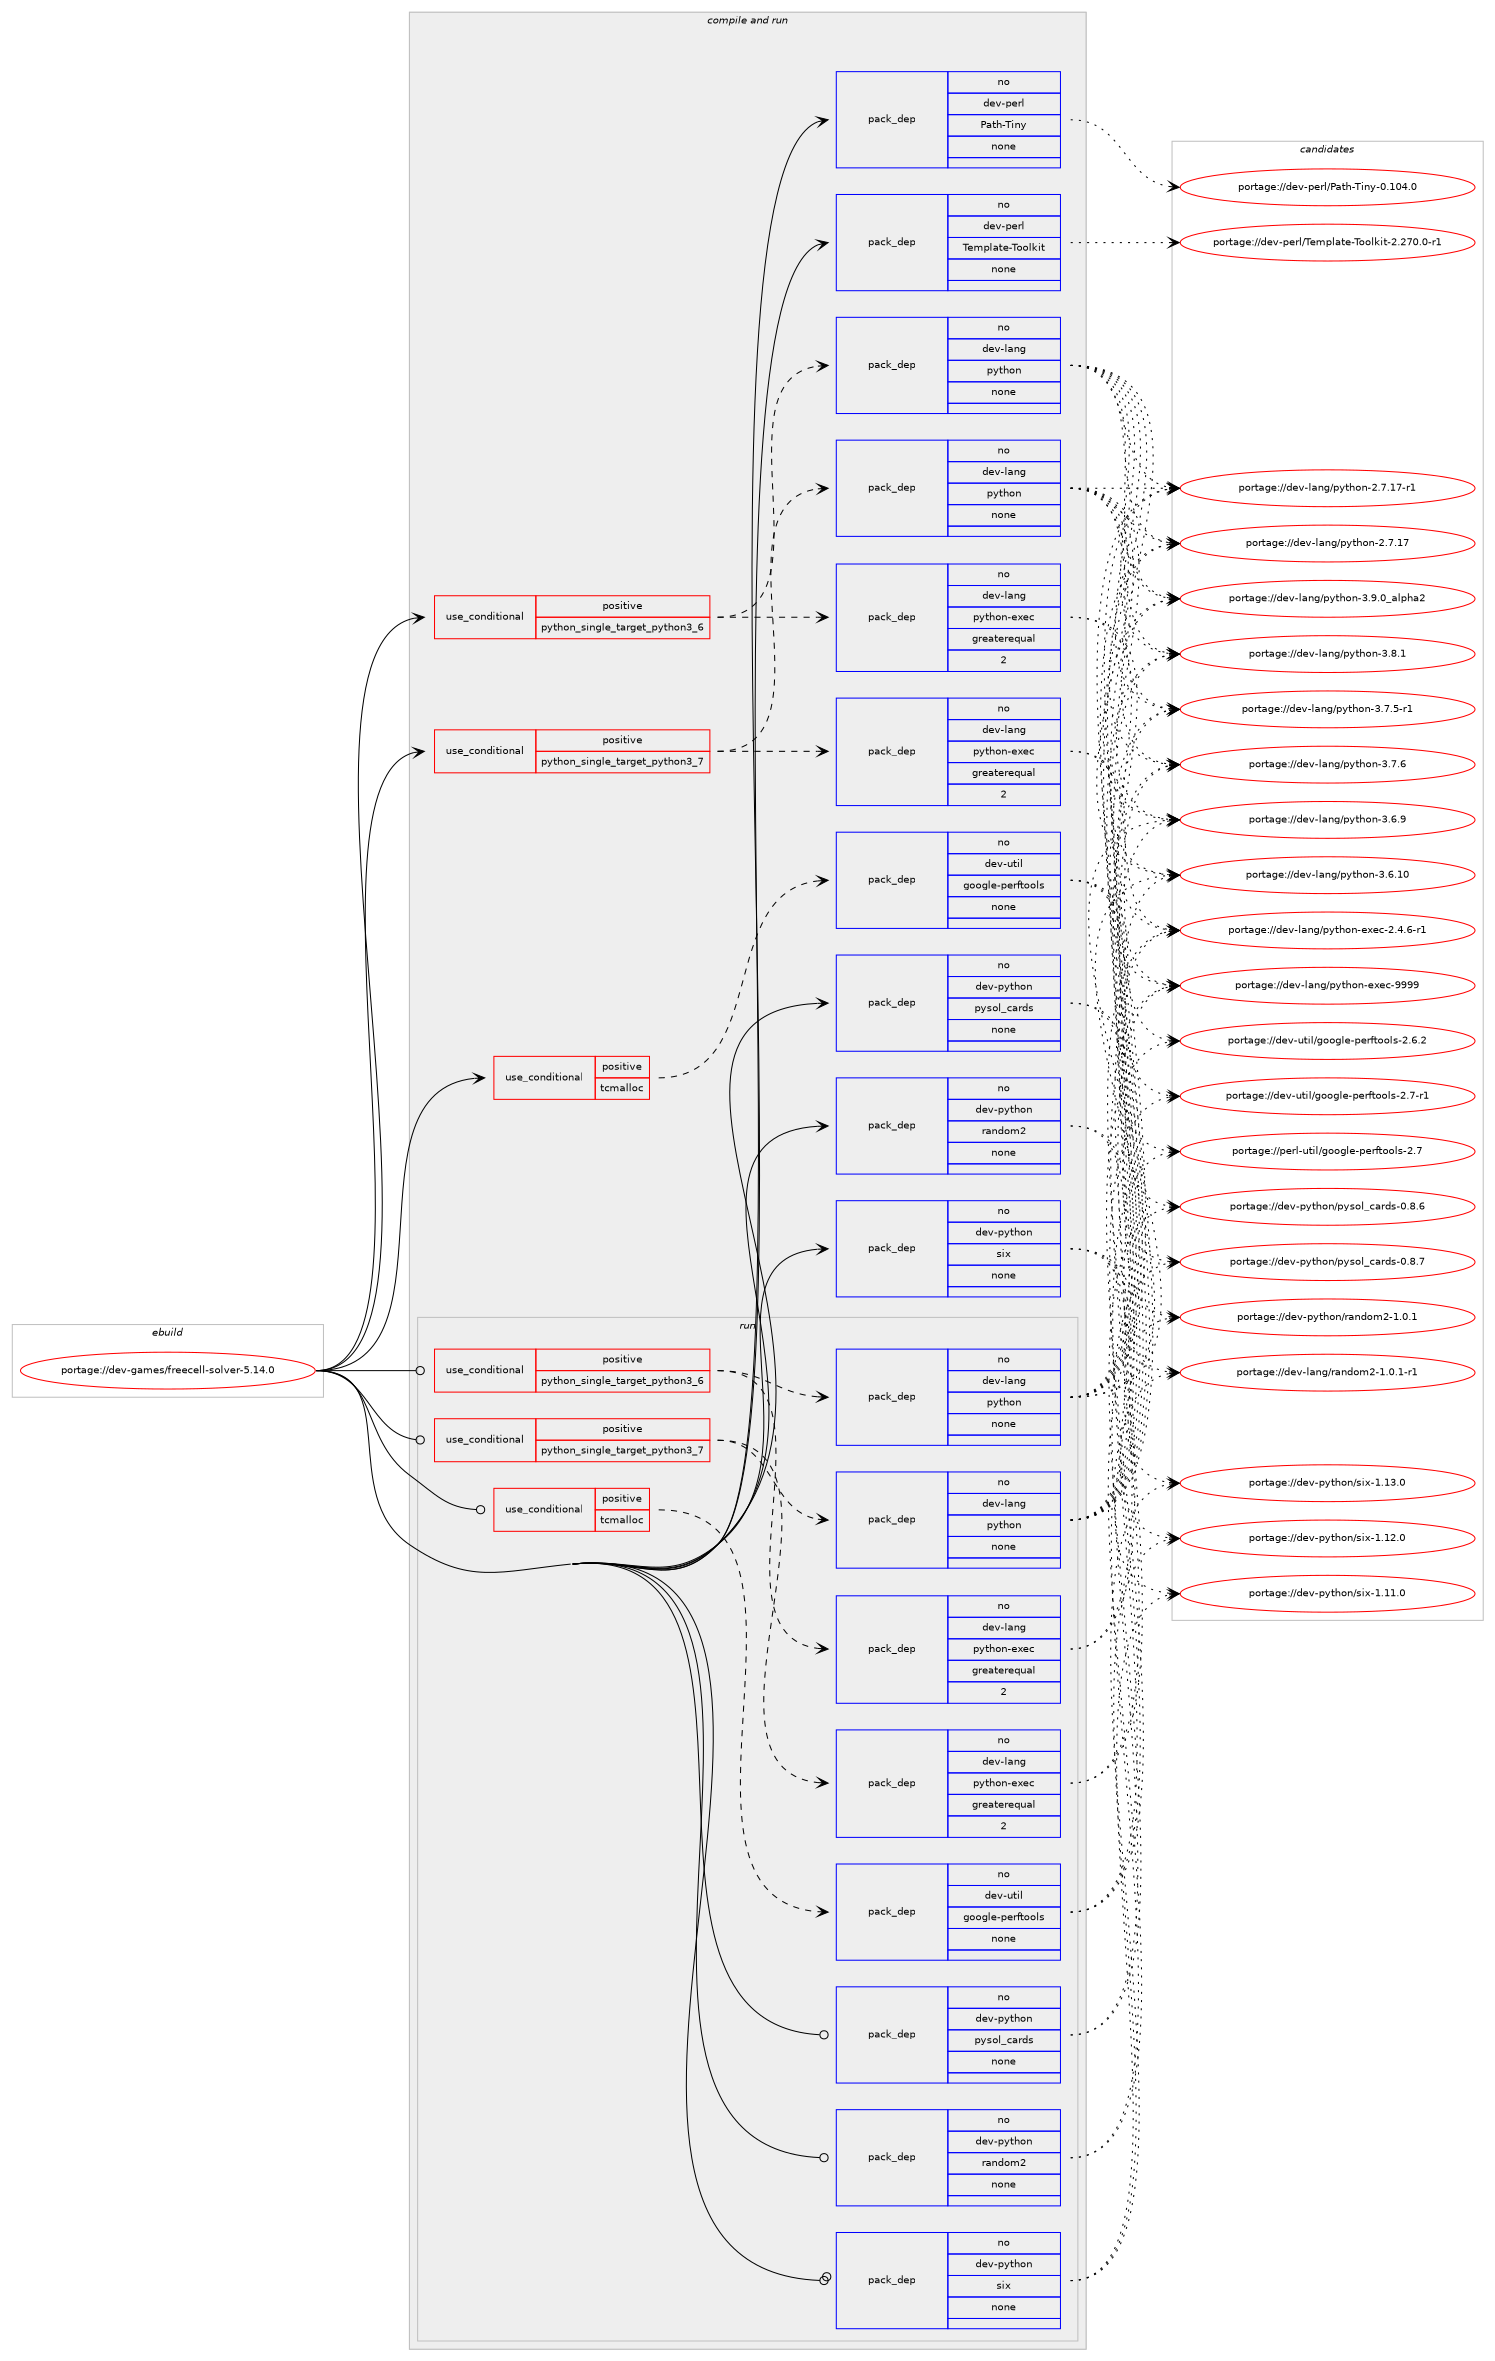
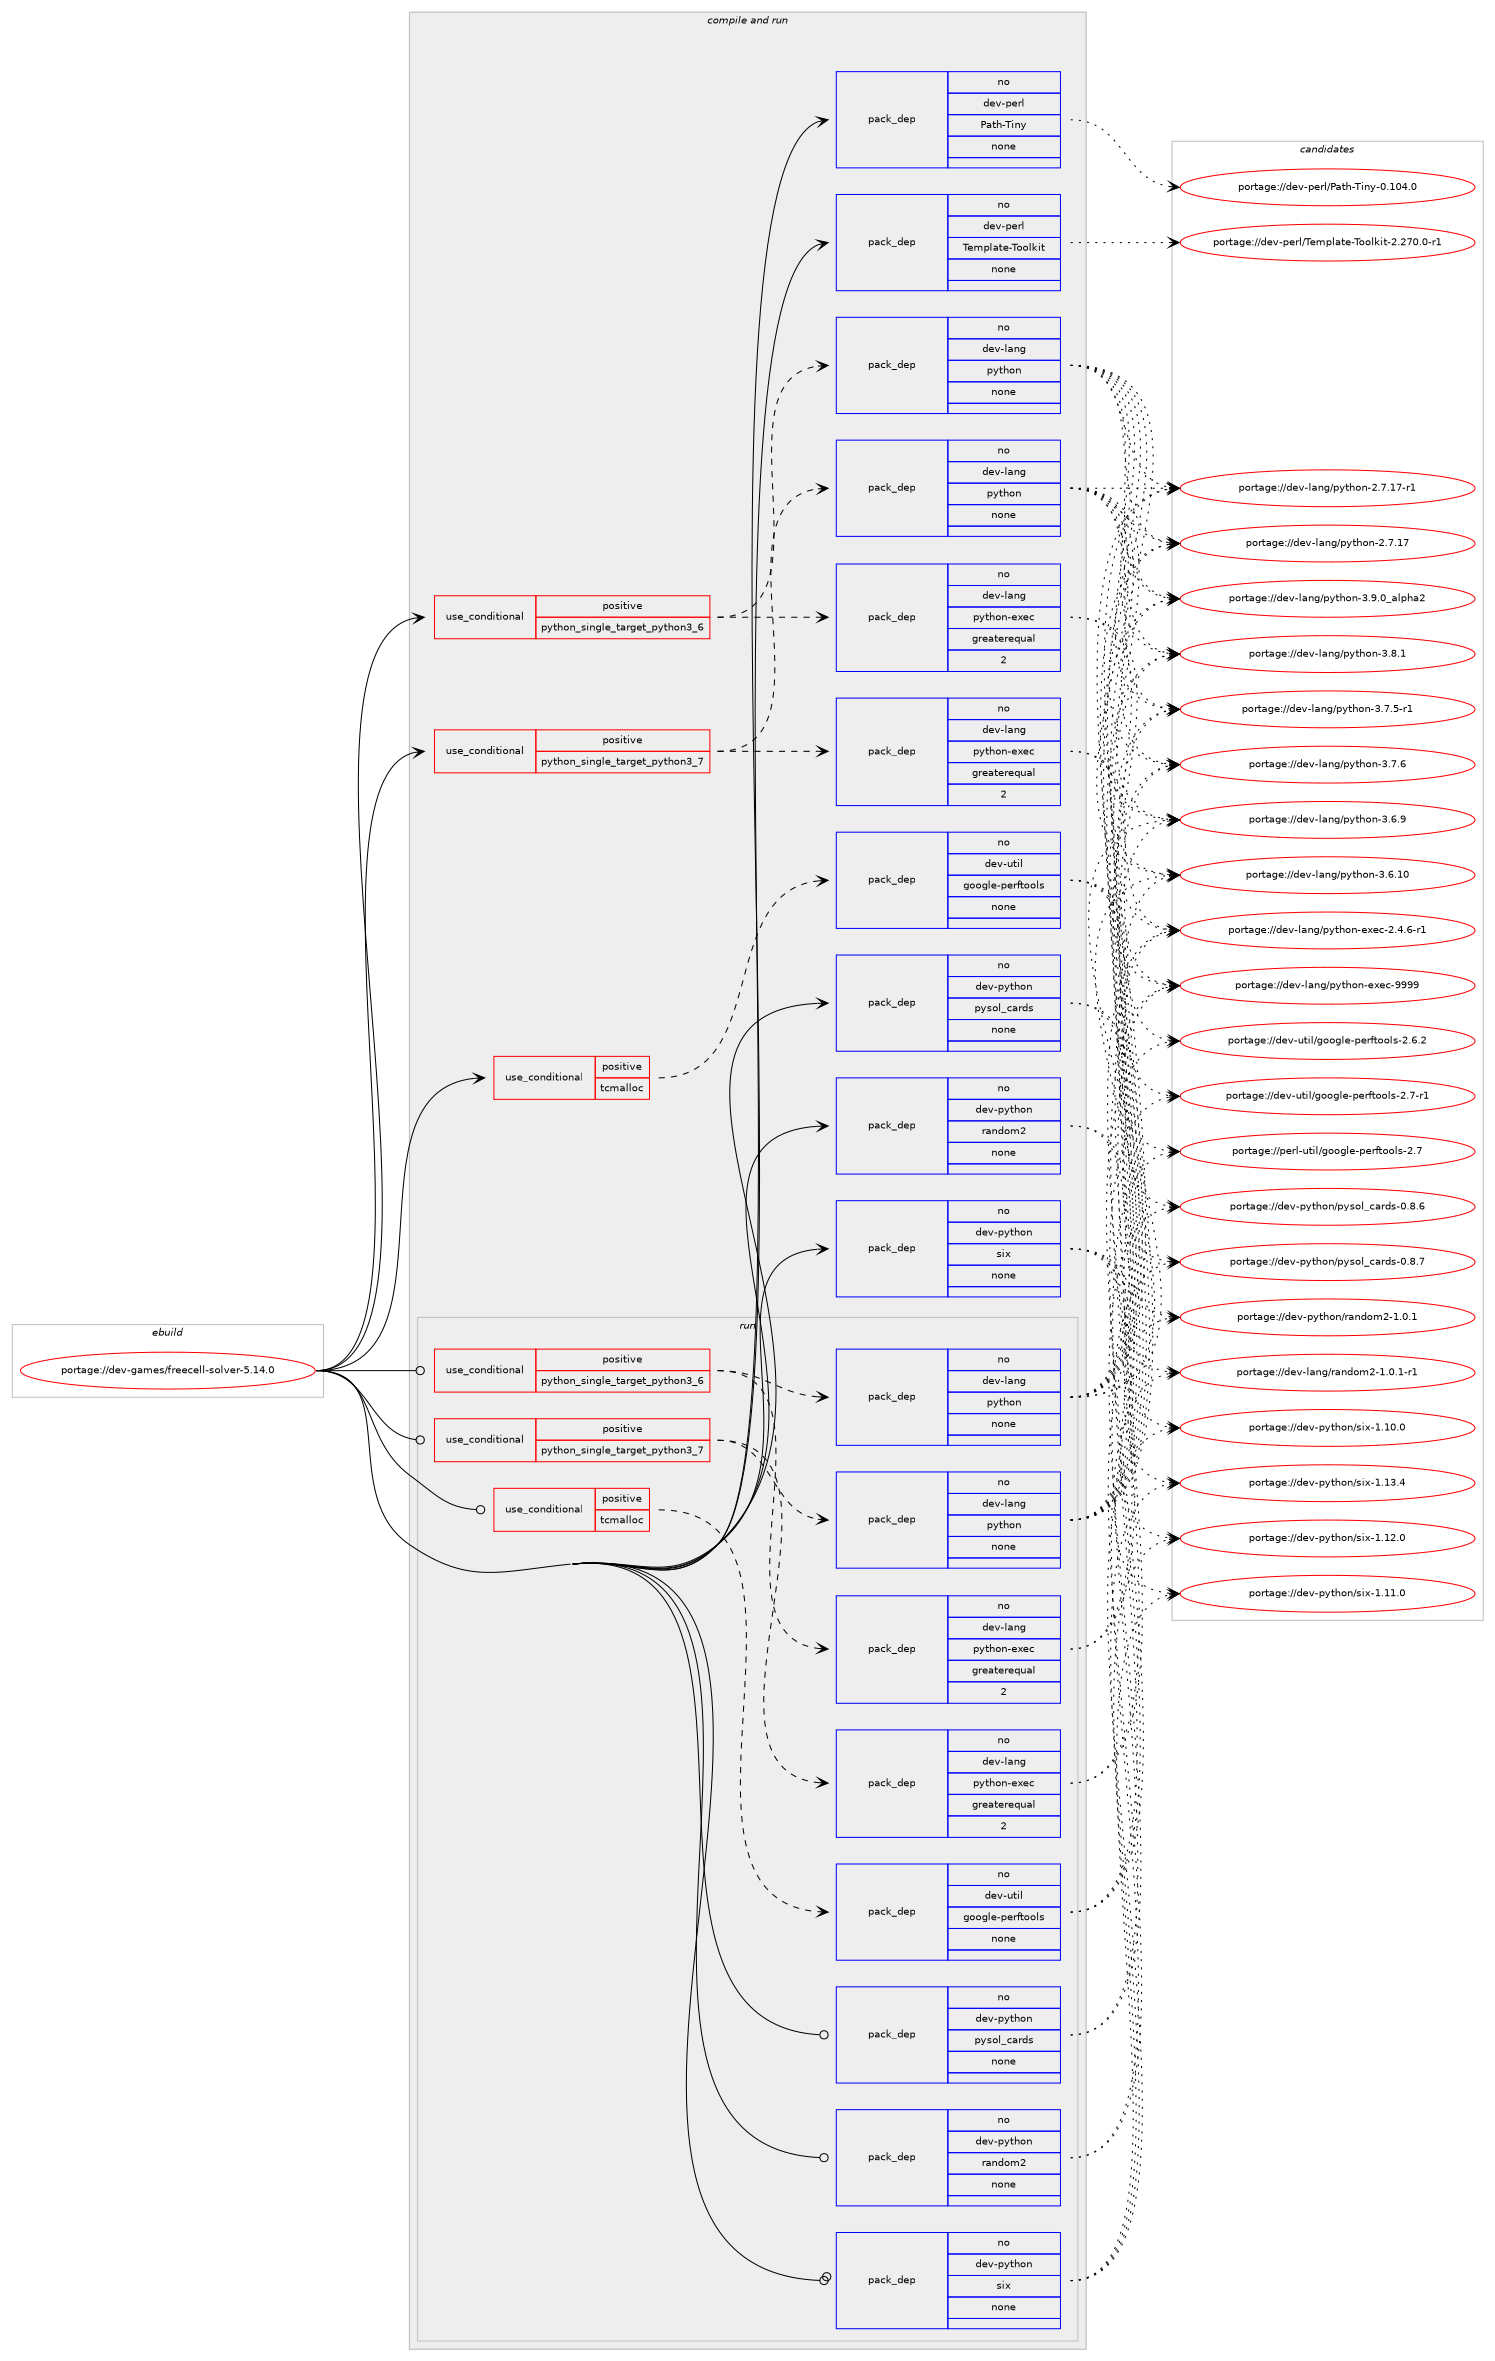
node "portage://dev-python/six-1.10.0": added
node "portage://dev-python/six-1.13.0": label "portage://dev-python/six-1.13.0" -> "portage://dev-python/six-1.13.4"
